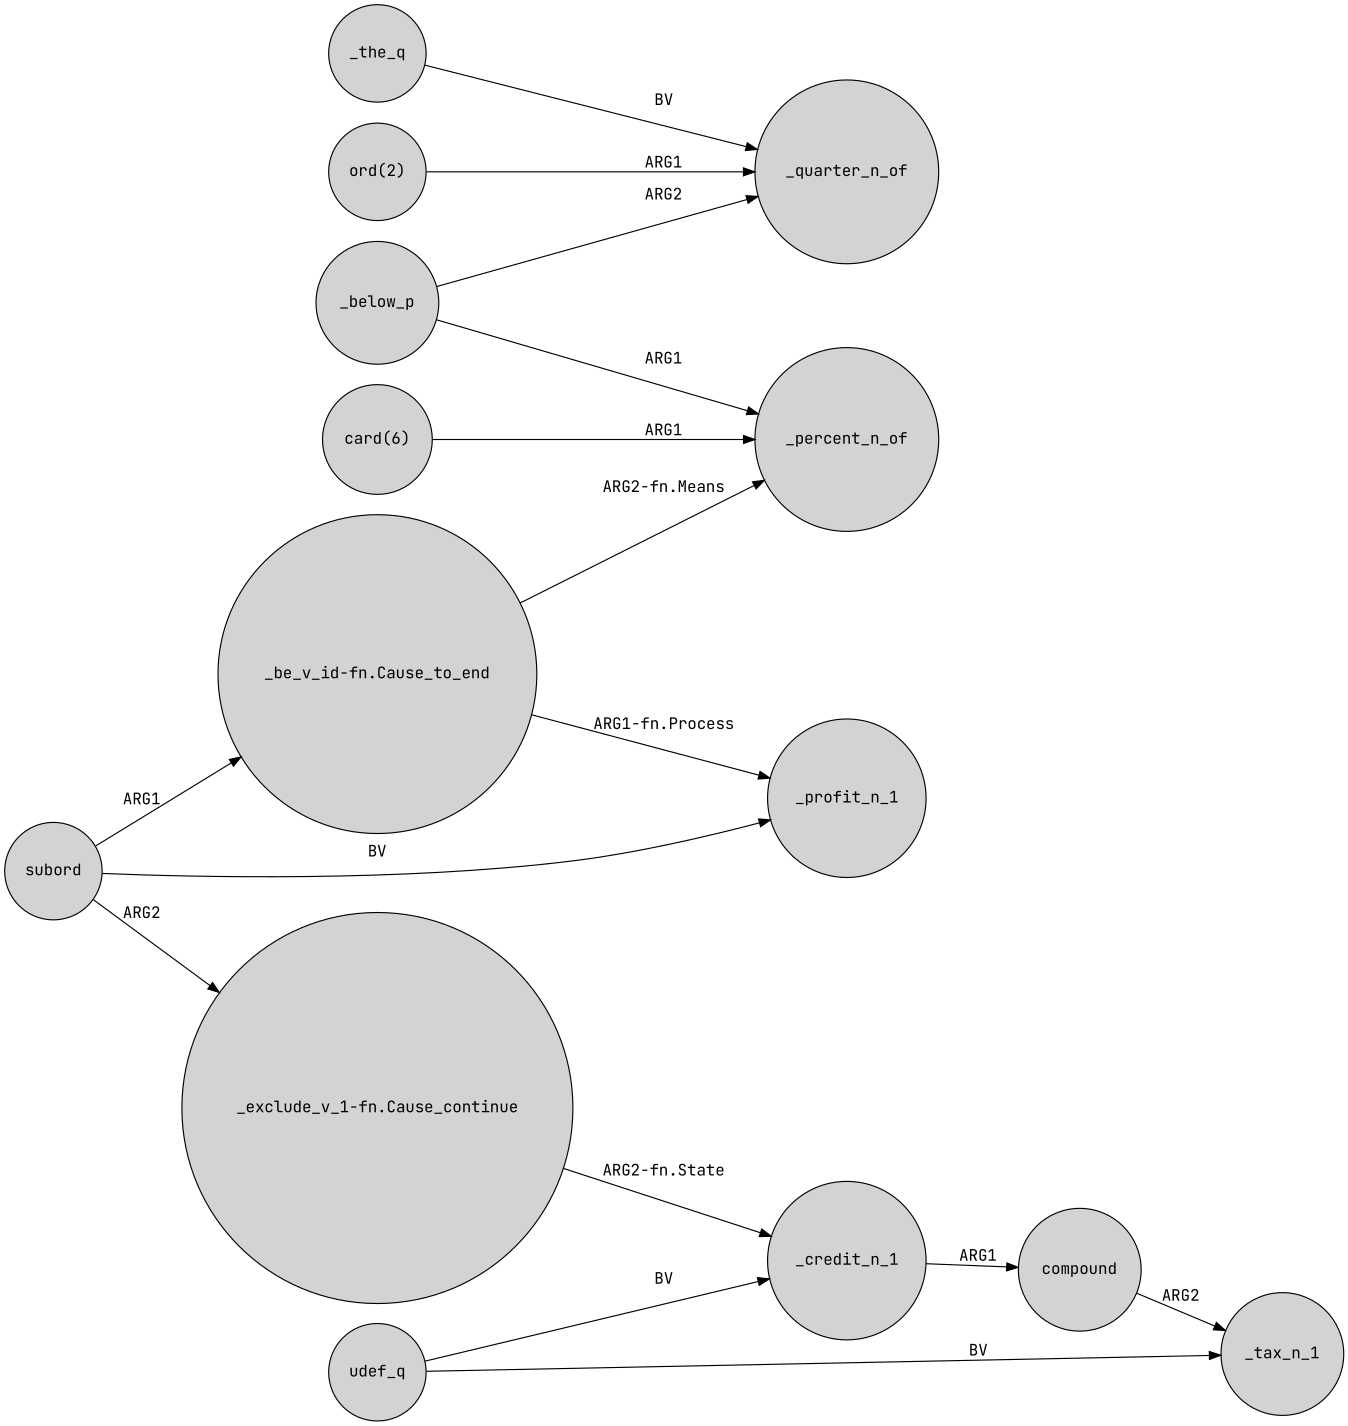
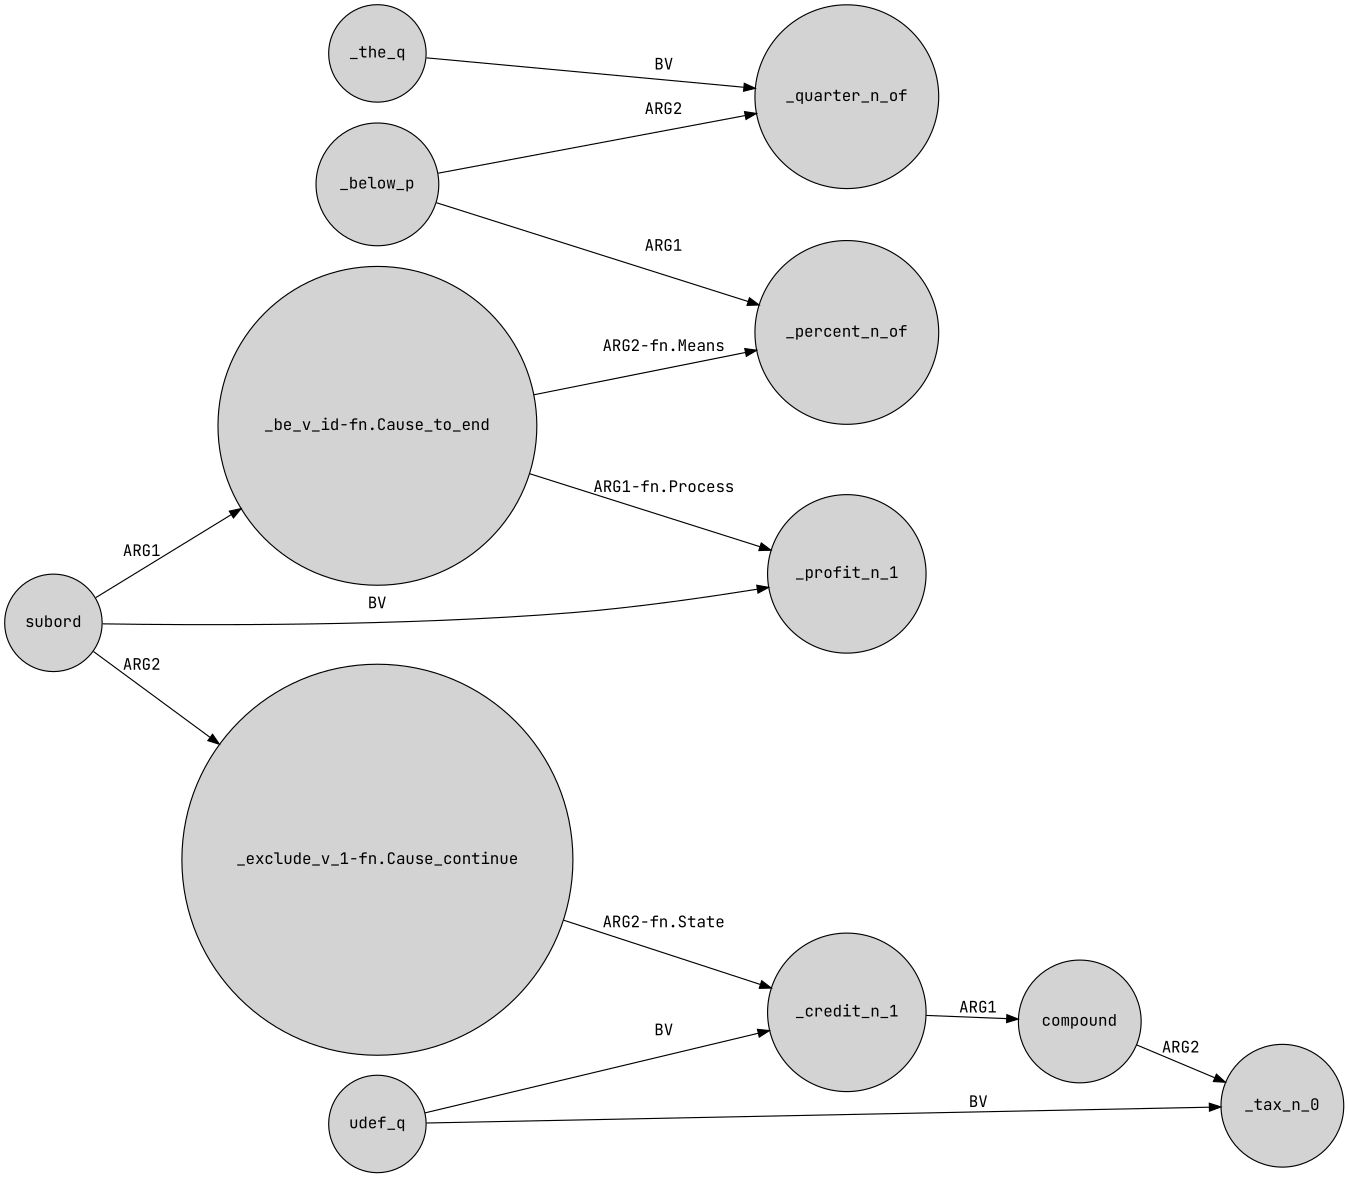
node "ord(2)": removed
node "card(6)": removed
node "_tax_n_1": label "_tax_n_1" -> "_tax_n_0"
